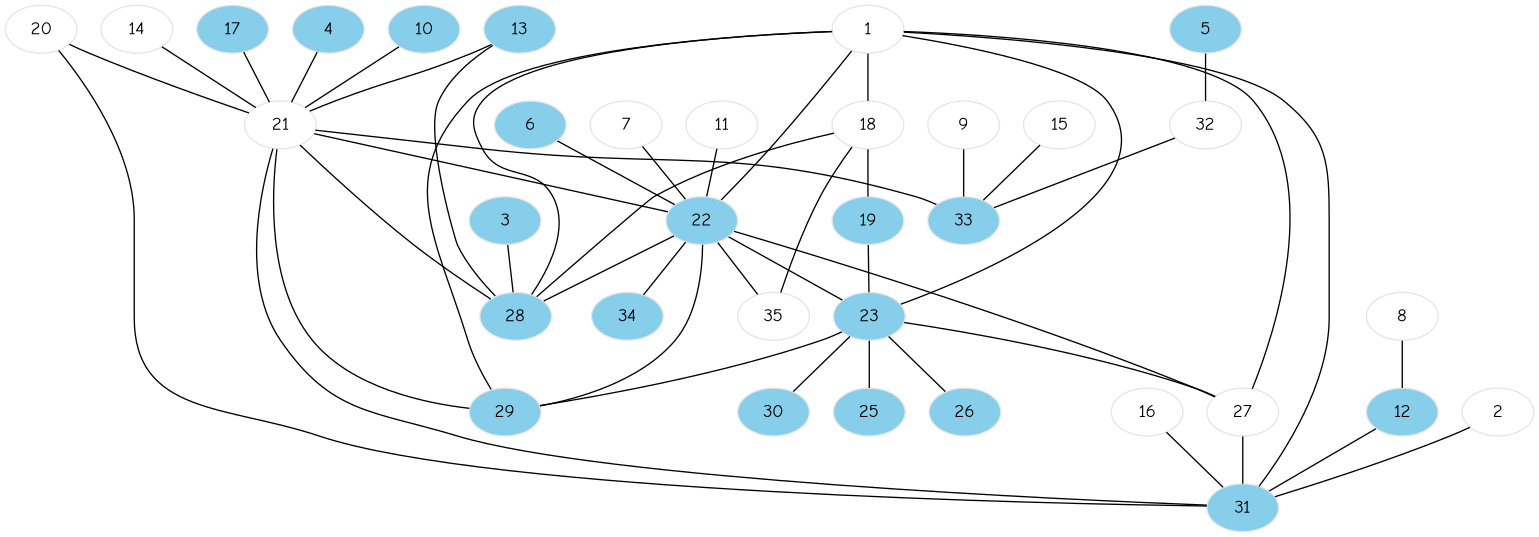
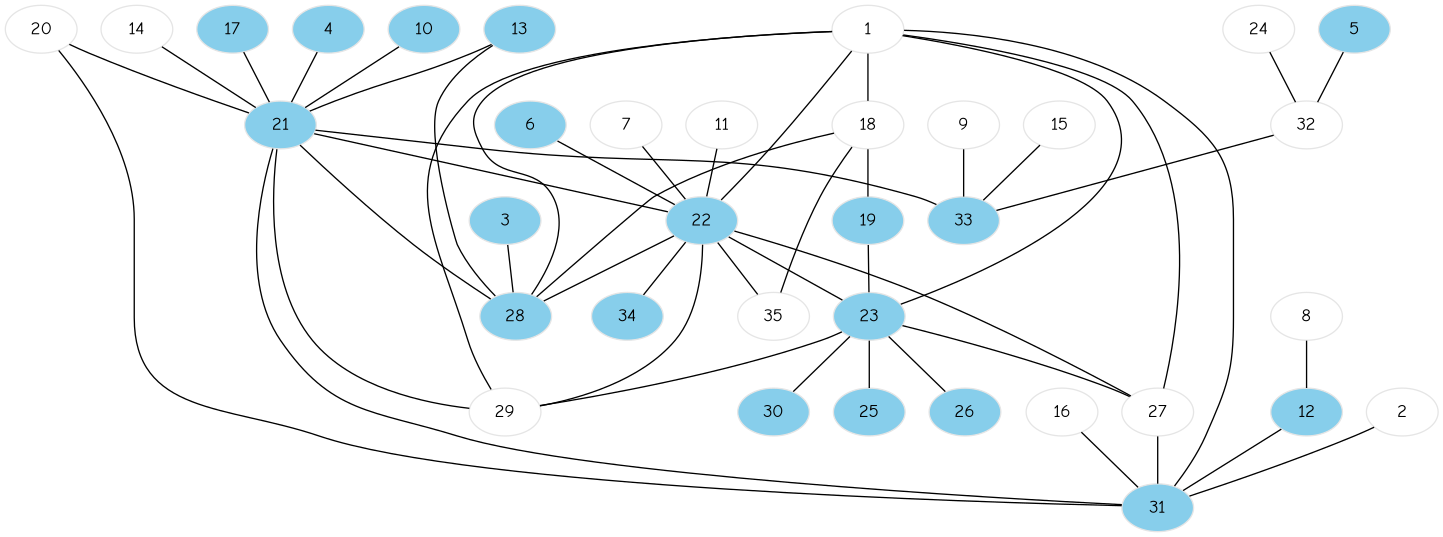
node "24": added
node "21": fillcolor white -> skyblue
node "29": fillcolor skyblue -> white
